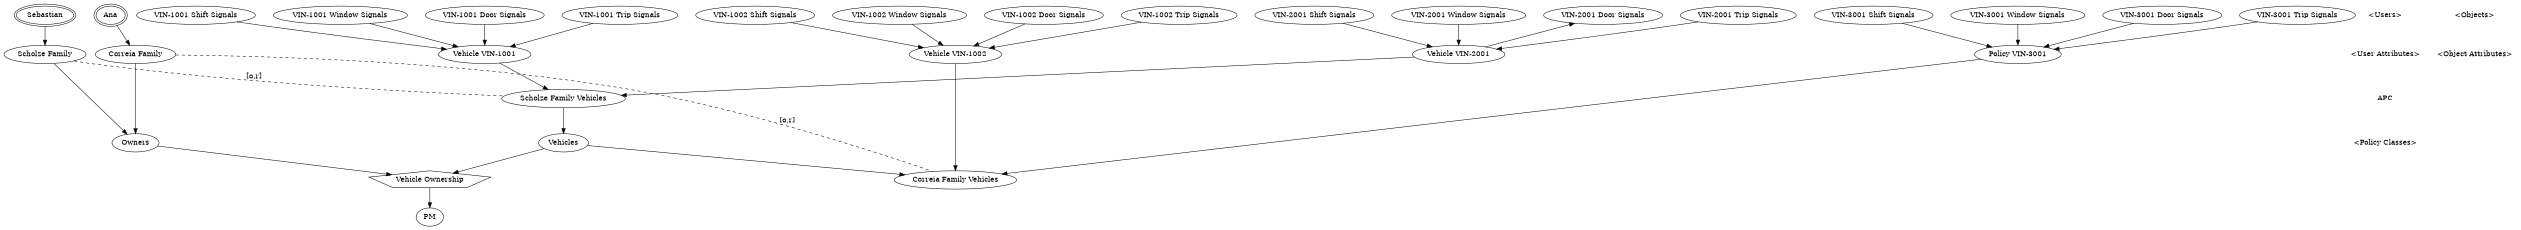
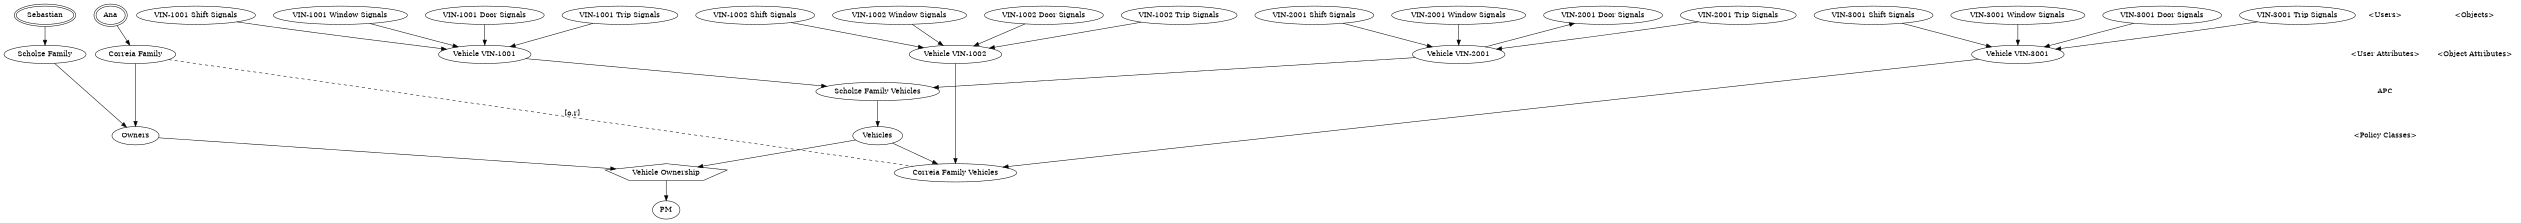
node "Policy VIN-3001": label "Policy VIN-3001" -> "Vehicle VIN-3001"
edge "Scholze Family" -- "Scholze Family Vehicles": removed, label "[o,r]"
